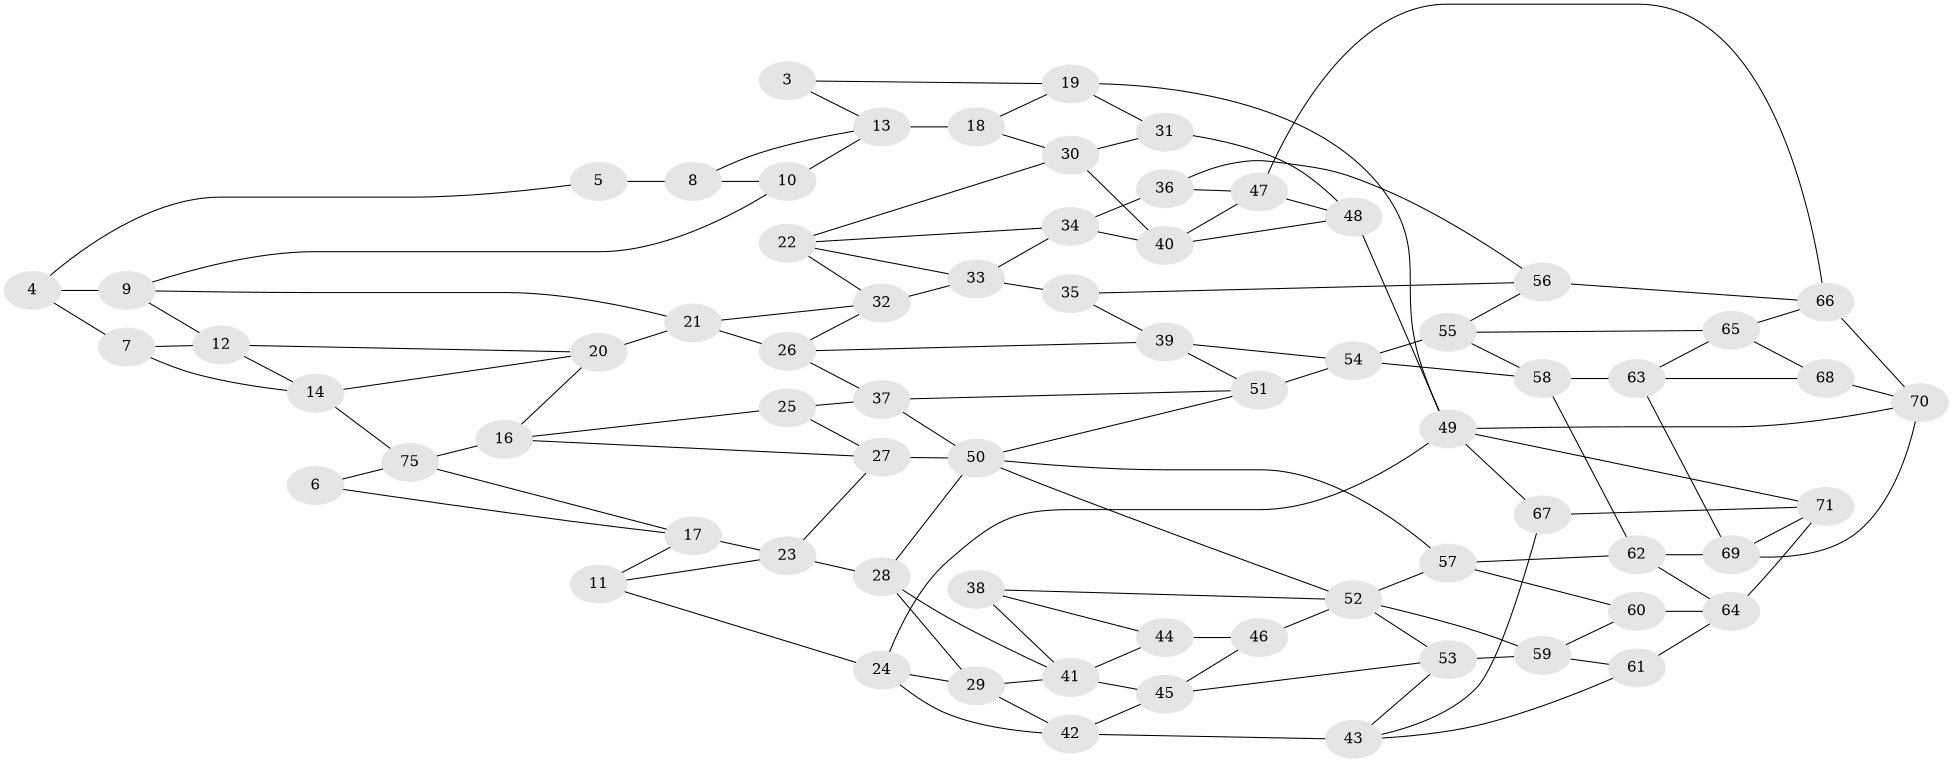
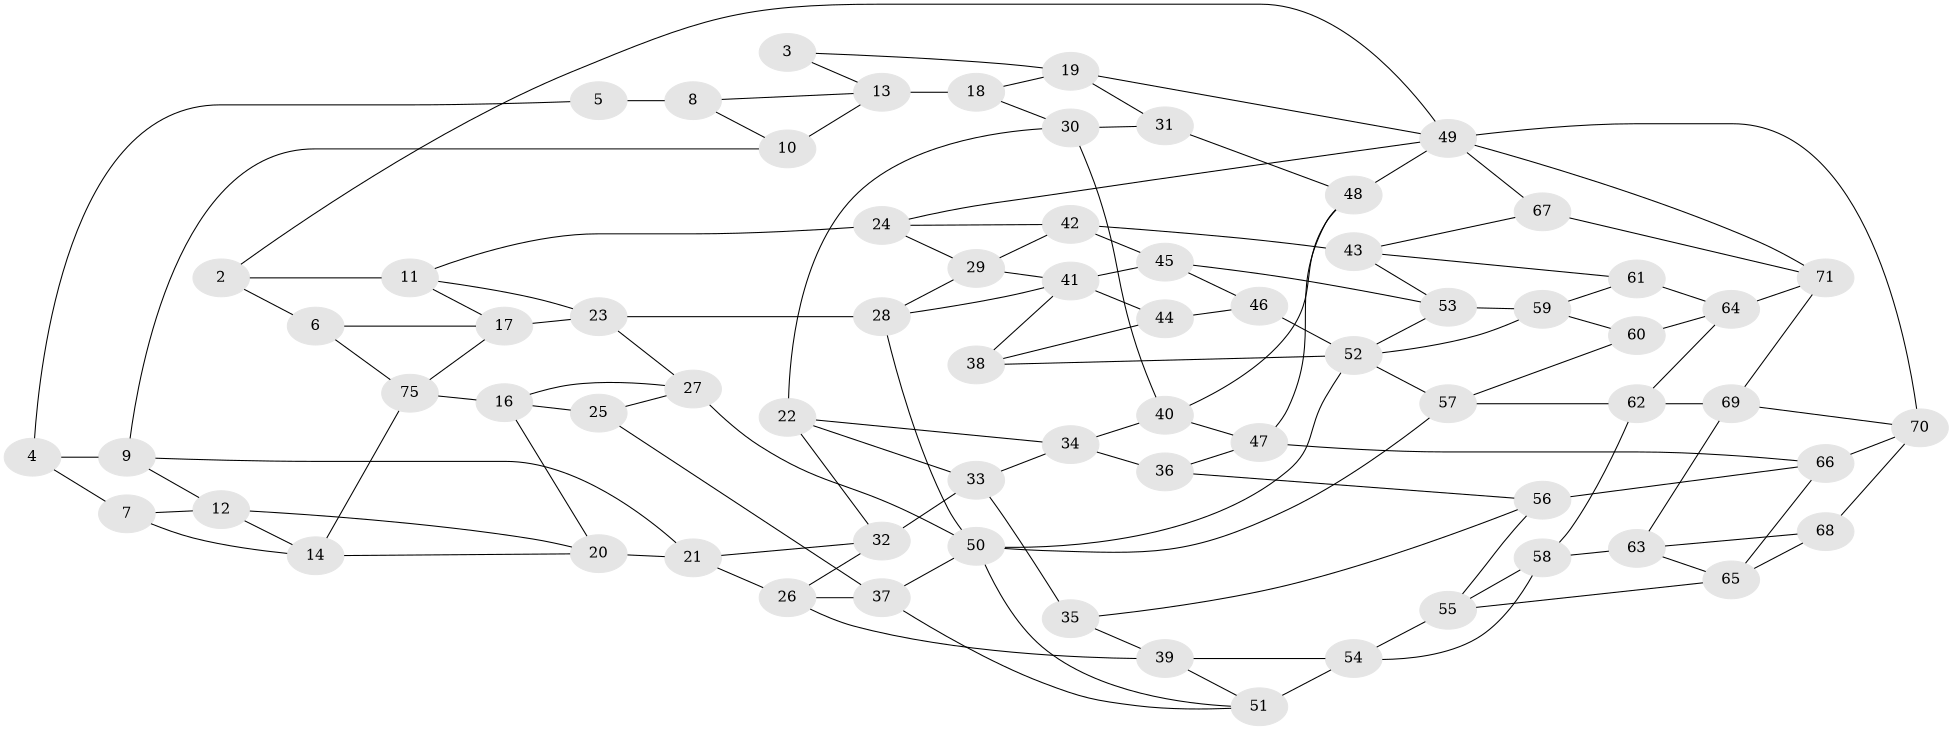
node "2": added
